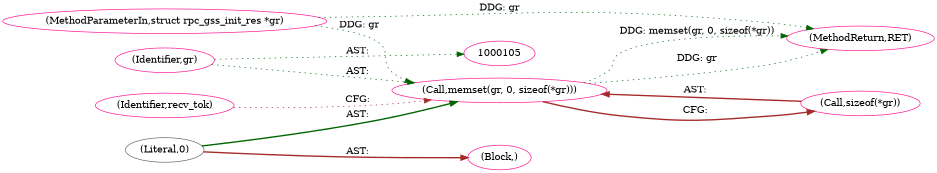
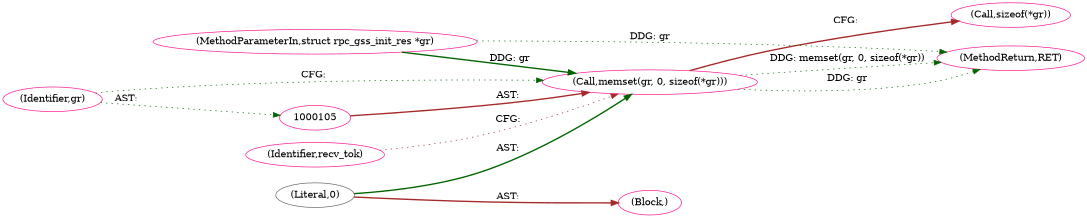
edge "(MethodParameterIn,struct rpc_gss_init_res *gr)" -> "(Call,memset(gr, 0, sizeof(*gr)))": style dotted -> bold
edge "(Identifier,gr)" -> "(Call,memset(gr, 0, sizeof(*gr)))": label "AST: " -> "CFG: "
edge "(Call,sizeof(*gr))" -> "(Call,memset(gr, 0, sizeof(*gr)))": now "1000105" -> "(Call,memset(gr, 0, sizeof(*gr)))"
